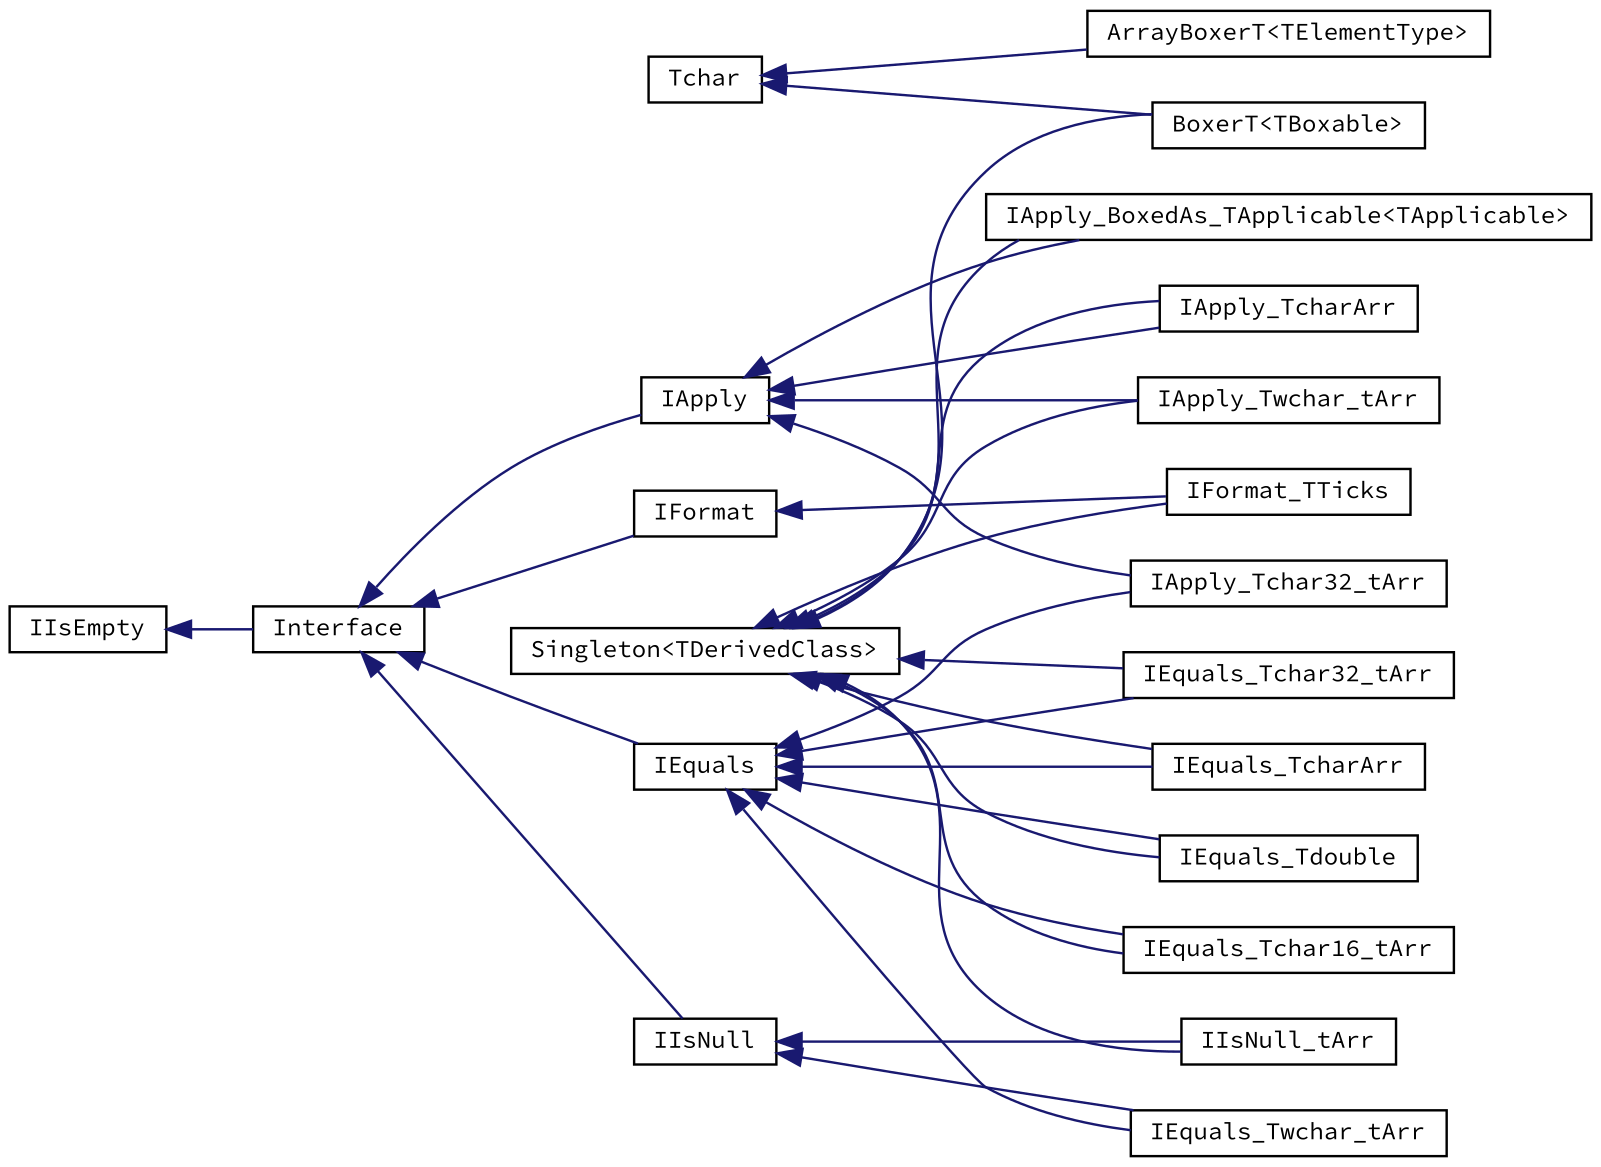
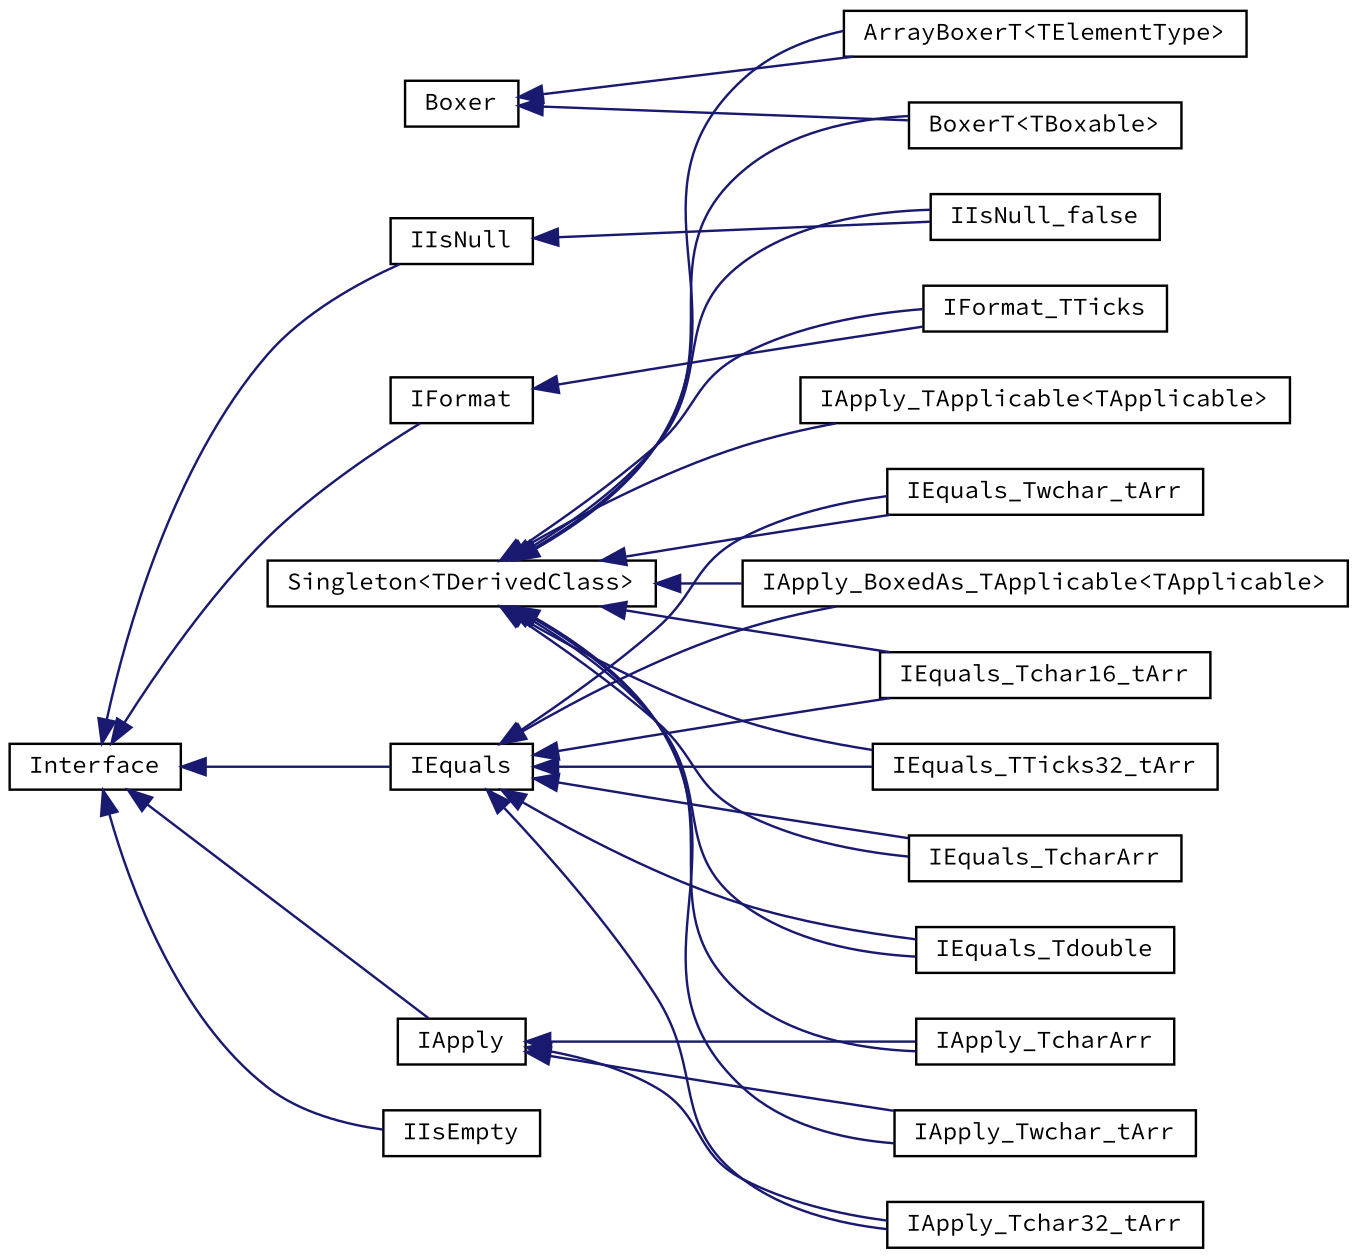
node "Tchar": label "Tchar" -> "Boxer"
edge "ArrayBoxerT<TElementType>" -> "Singleton<TDerivedClass>": added
edge "IApply_BoxedAs_TApplicable<TApplicable>" -> "IApply": now "IApply_BoxedAs_TApplicable<TApplicable>" -> "IEquals"
node "IApply_TApplicable<TApplicable>": added
edge "Interface" -> "IIsEmpty": reversed
node "IEquals_Tchar32_tArr": label "IEquals_Tchar32_tArr" -> "IEquals_TTicks32_tArr"
node "IIsNull_tArr": label "IIsNull_tArr" -> "IIsNull_false"
edge "IEquals_Twchar_tArr" -> "IIsNull": now "IEquals_Twchar_tArr" -> "Singleton<TDerivedClass>"
